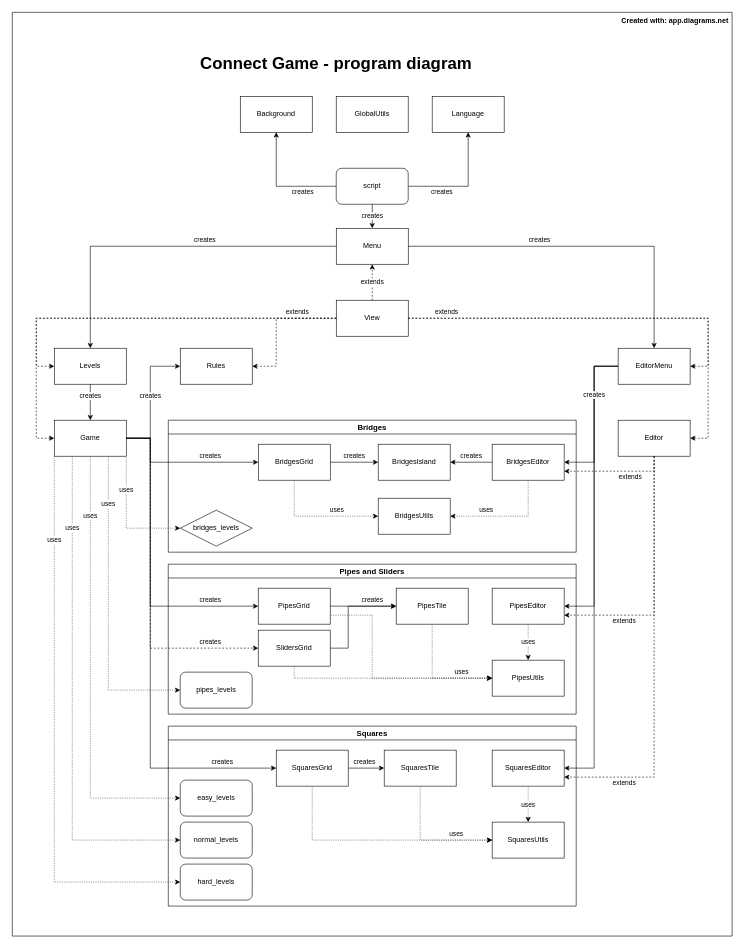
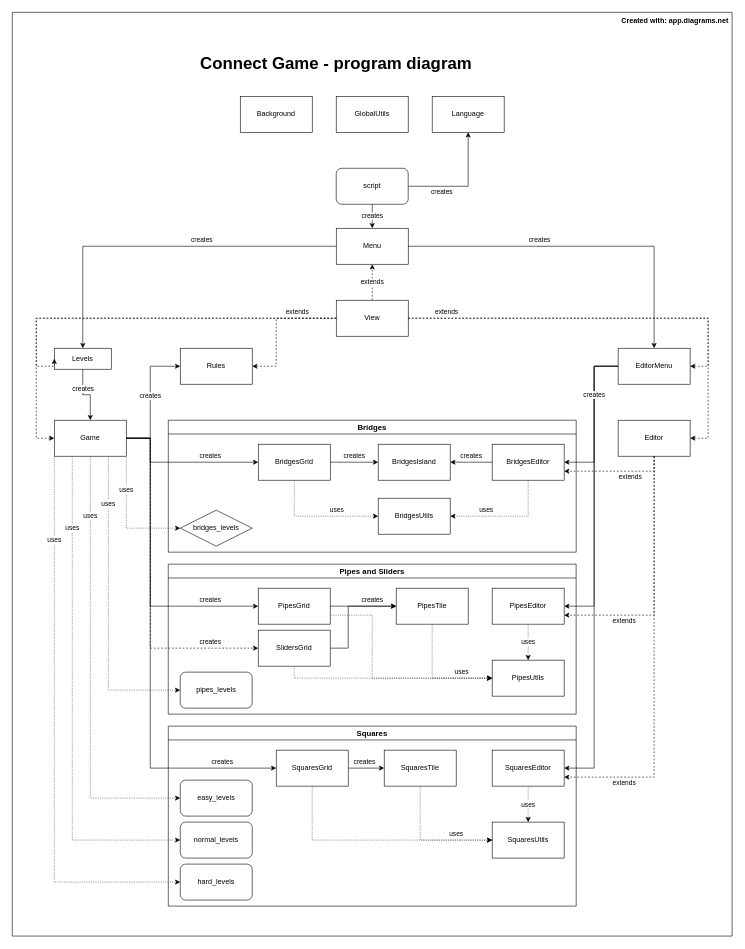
edge "script" -> "Background": removed, label "creates"
node "Levels": size 72x36 -> 57x21
